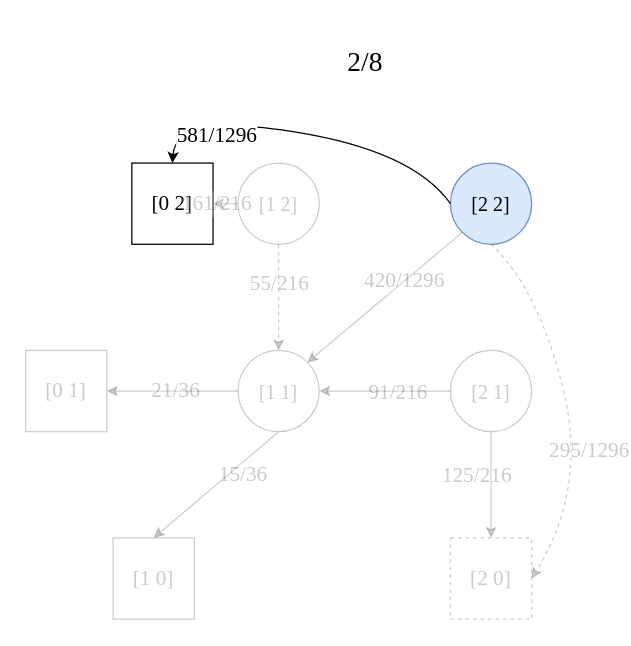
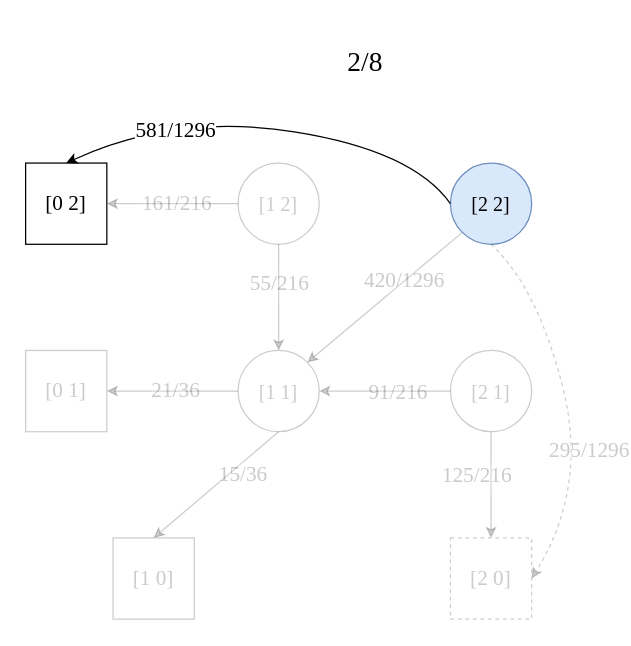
node "[0 2]": moved (173, 204) -> (66, 204)
edge "[1 2]" -> "[1 1]": style dashed -> solid
